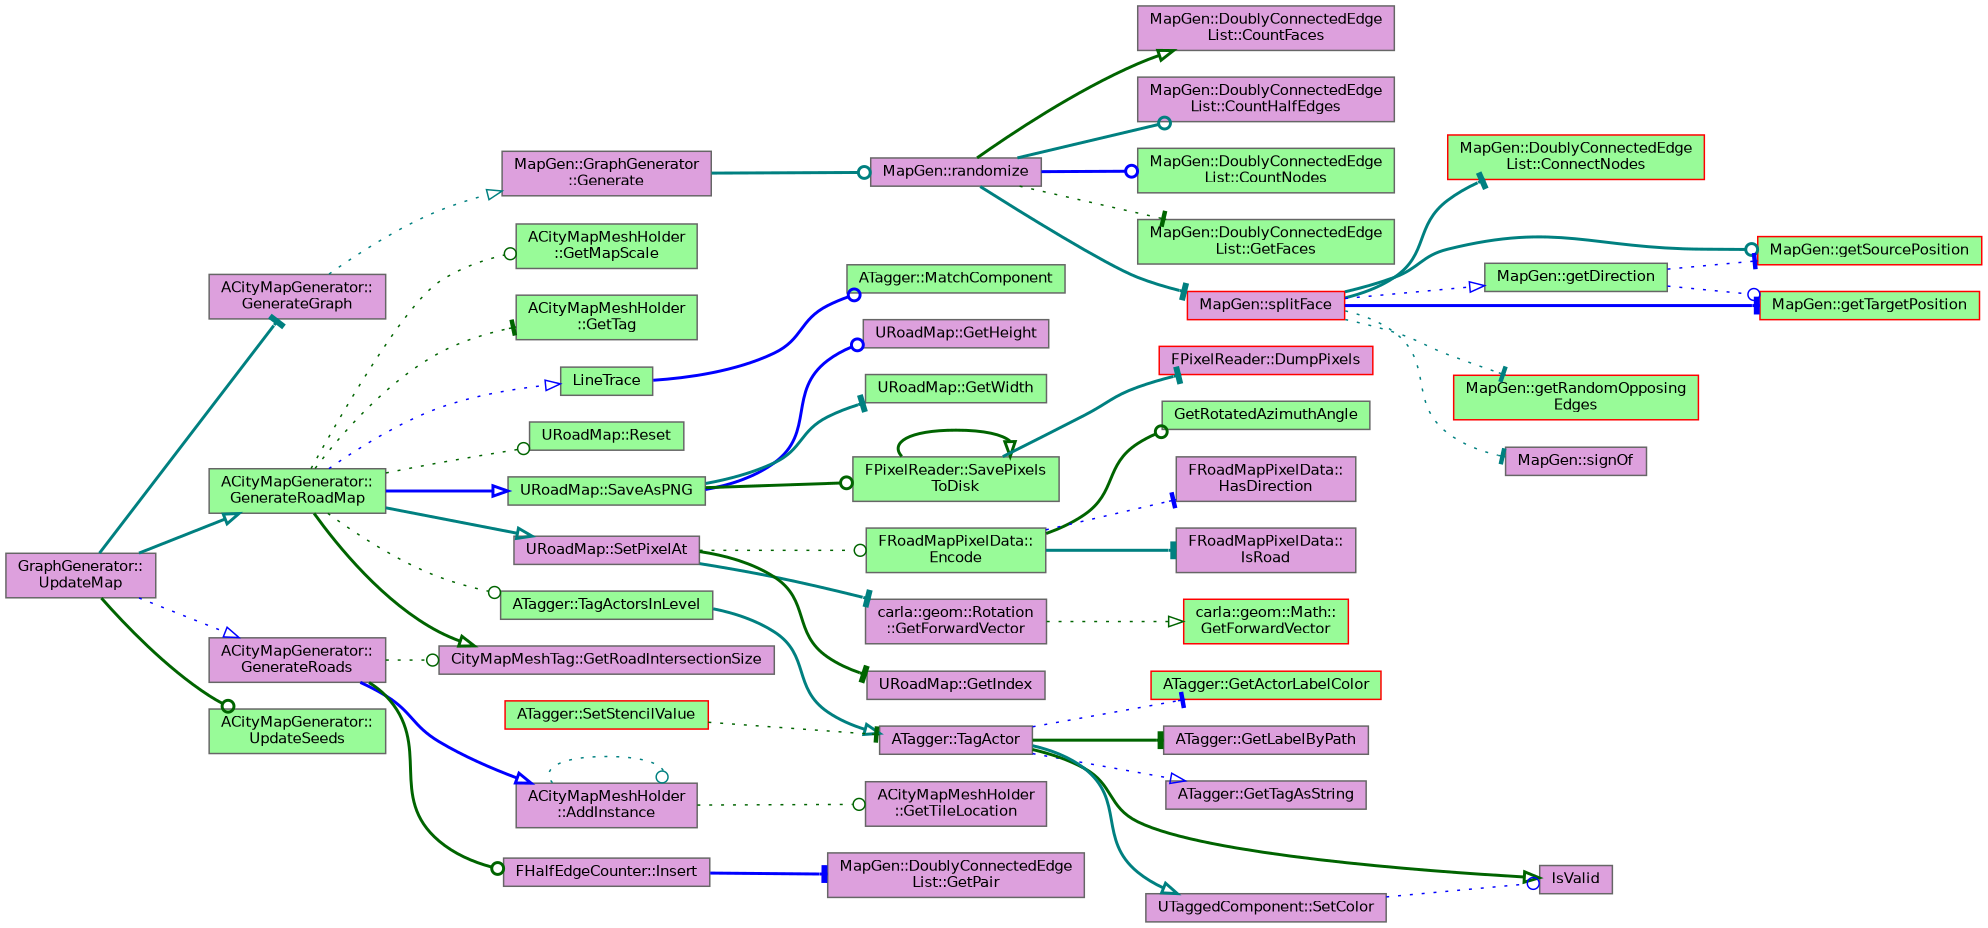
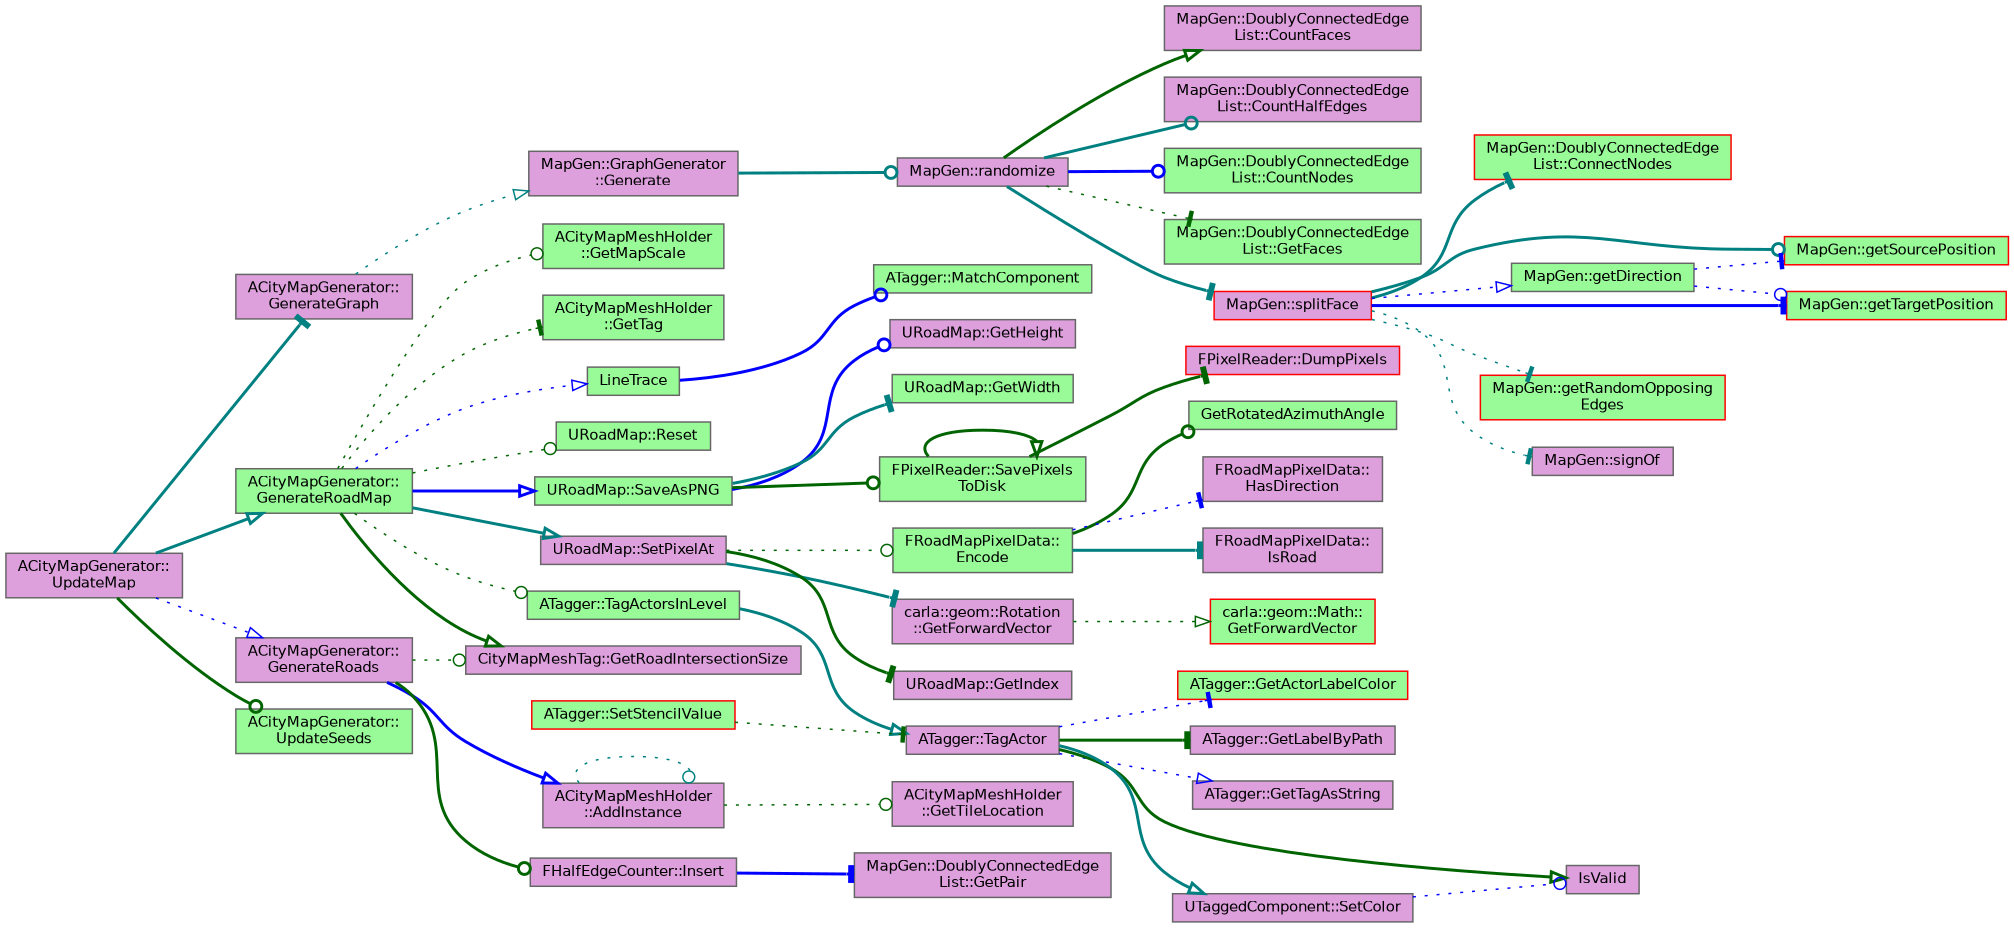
edge "FPixelReader::SavePixels ToDisk" -> "FPixelReader::DumpPixels": color teal -> darkgreen
node "GraphGenerator:: UpdateMap": label "GraphGenerator:: UpdateMap" -> "ACityMapGenerator:: UpdateMap"
